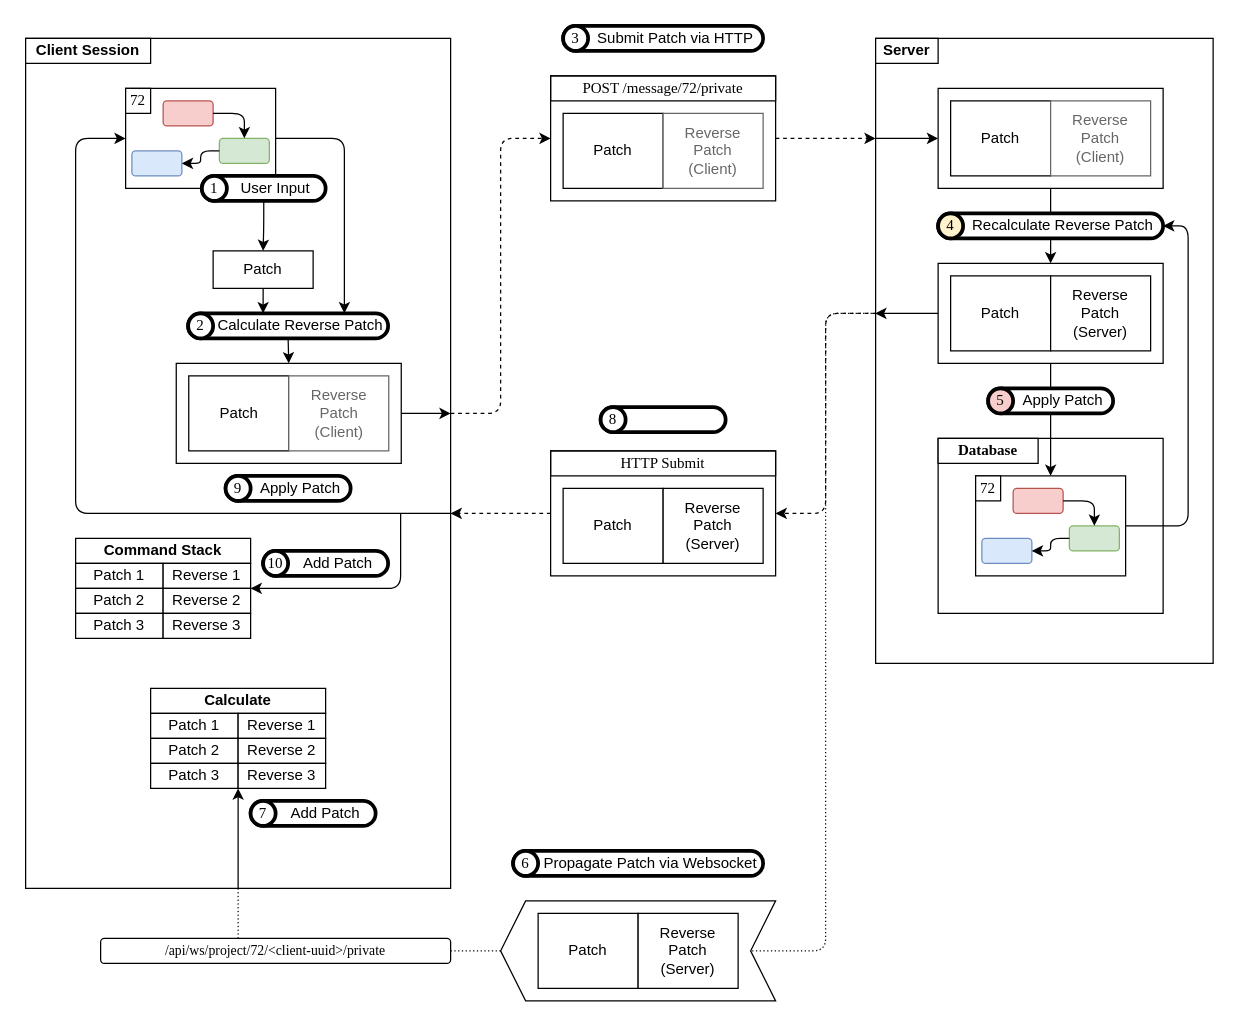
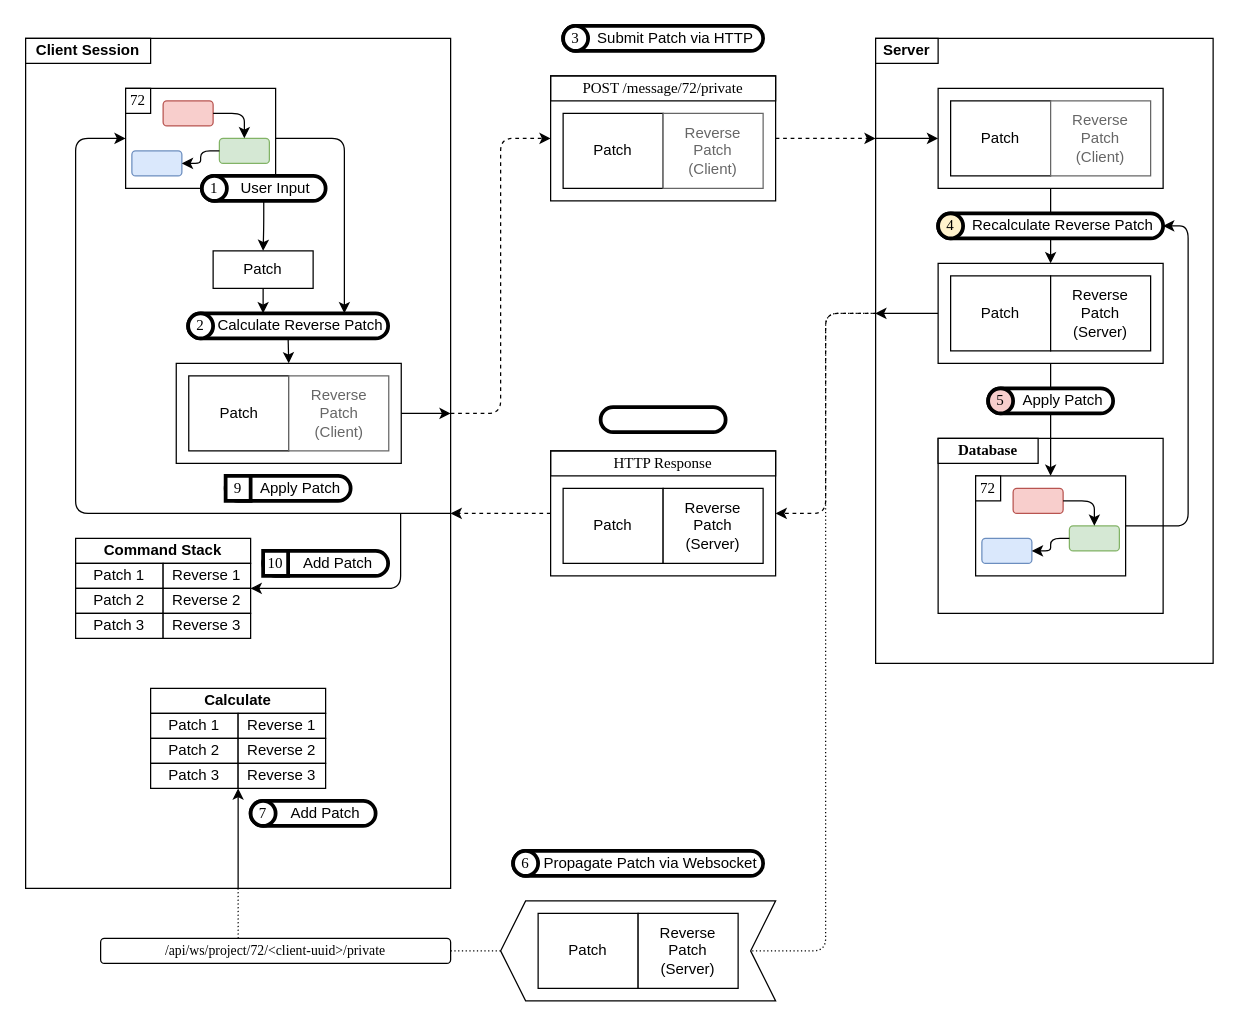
node "8": removed
node "HTTP Submit": label "HTTP Submit" -> "HTTP Response"
node "9": shape ellipse -> rectangle
node "10": shape ellipse -> rectangle
